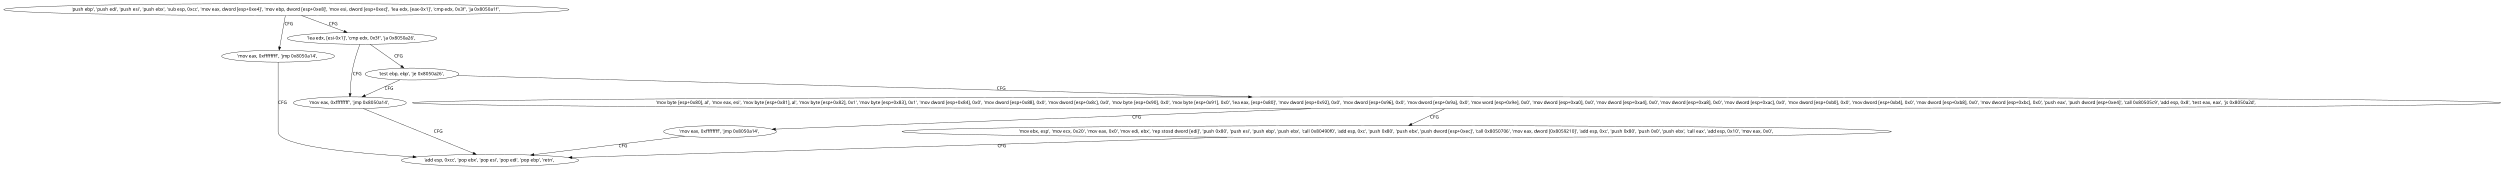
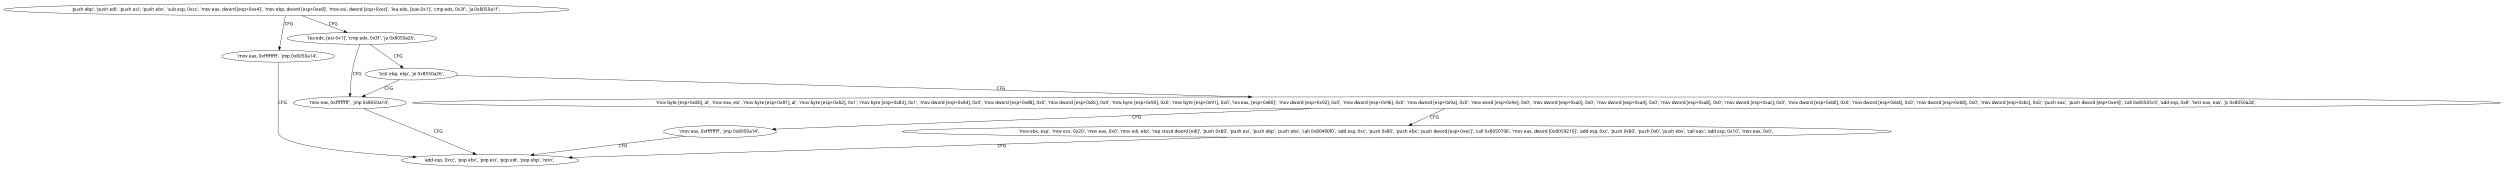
node "'test ebp, ebp', 'je 0x8050a26',": label "'test ebp, ebp', 'je 0x8050a26'," -> "'test ebp, ebp', 'je 0x8550a26',"
